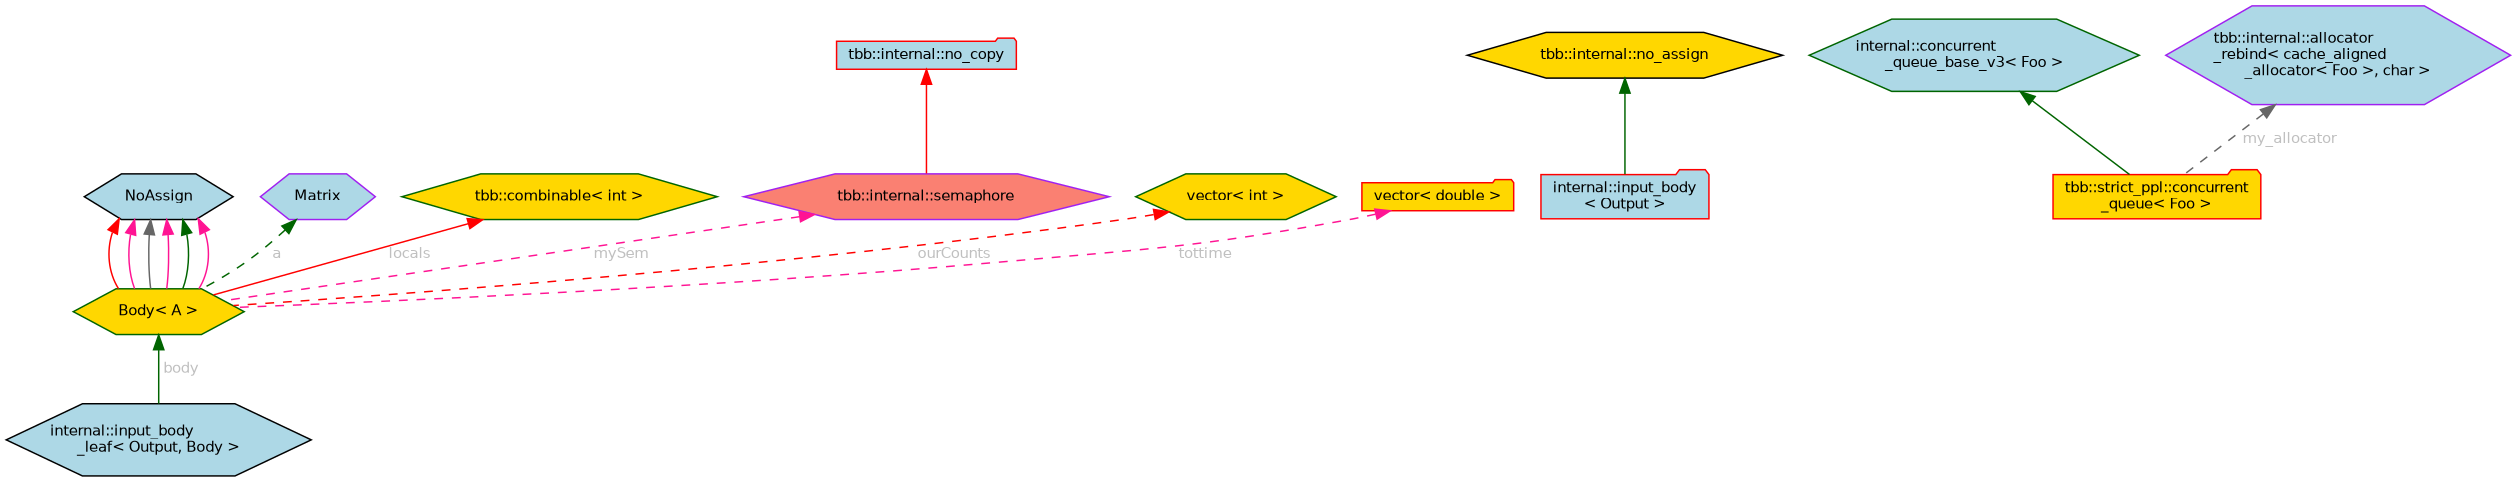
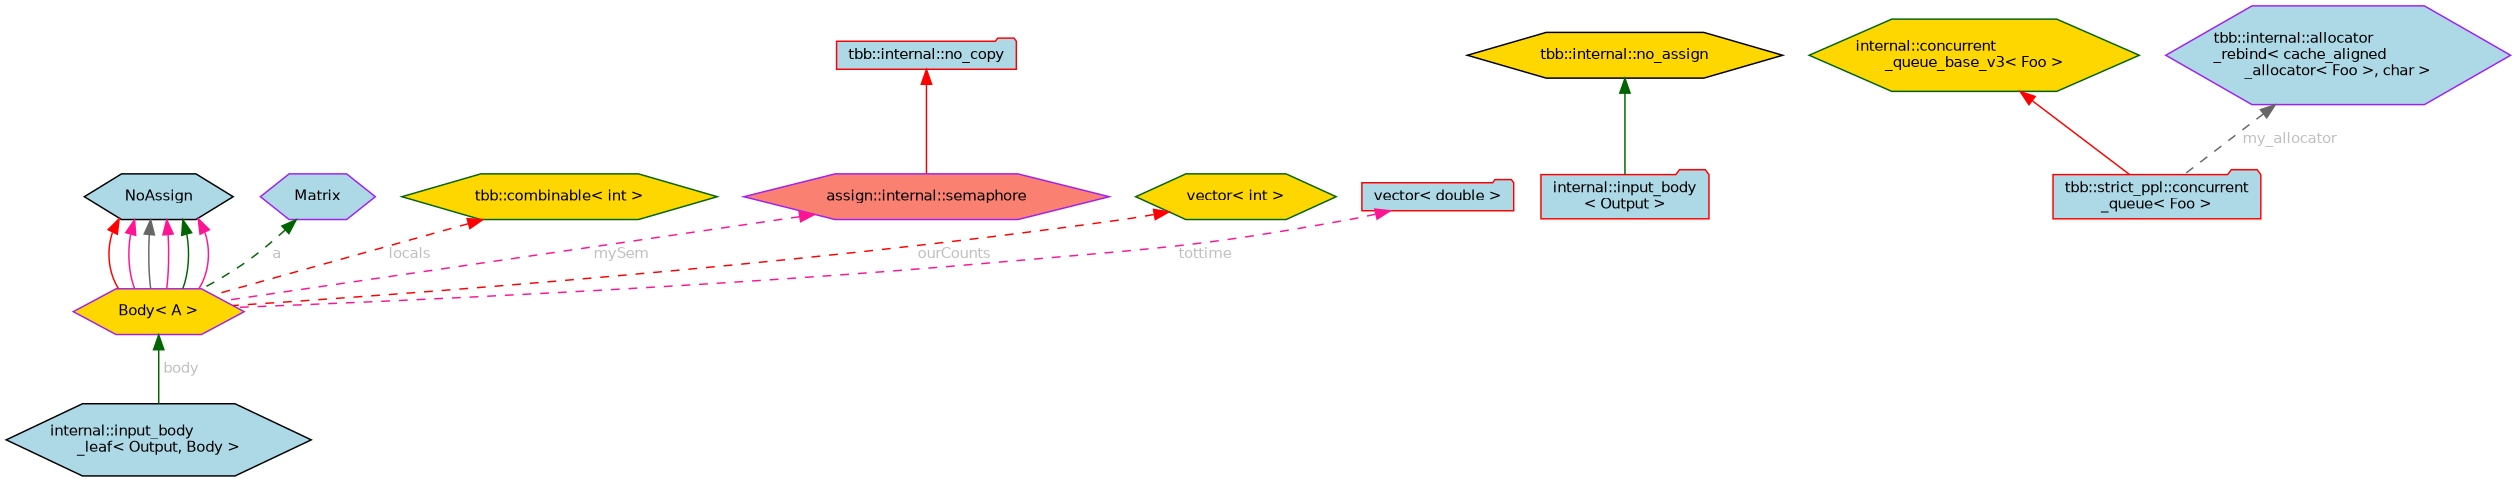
node "internal::concurrent _queue_base_v3< Foo >": fillcolor lightblue -> gold
edge "tbb::strict_ppl::concurrent _queue< Foo >" -> "internal::concurrent _queue_base_v3< Foo >": color darkgreen -> red
node "tbb::internal::semaphore": label "tbb::internal::semaphore" -> "assign::internal::semaphore"
node "vector< double >": fillcolor gold -> lightblue
node "tbb::strict_ppl::concurrent _queue< Foo >": fillcolor gold -> lightblue
edge "Body< A >" -> "tbb::combinable< int >": style solid -> dashed
node "Body< A >": color darkgreen -> purple
